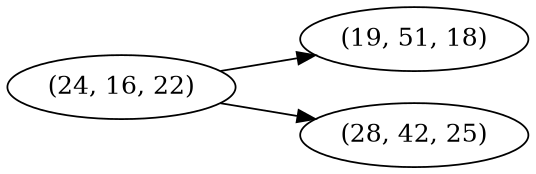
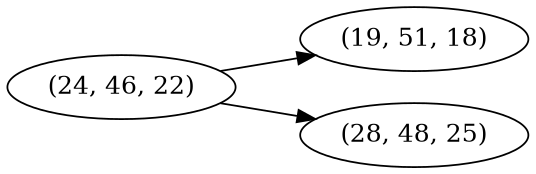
node "(24, 16, 22)": label "(24, 16, 22)" -> "(24, 46, 22)"
node "(28, 42, 25)": label "(28, 42, 25)" -> "(28, 48, 25)"
